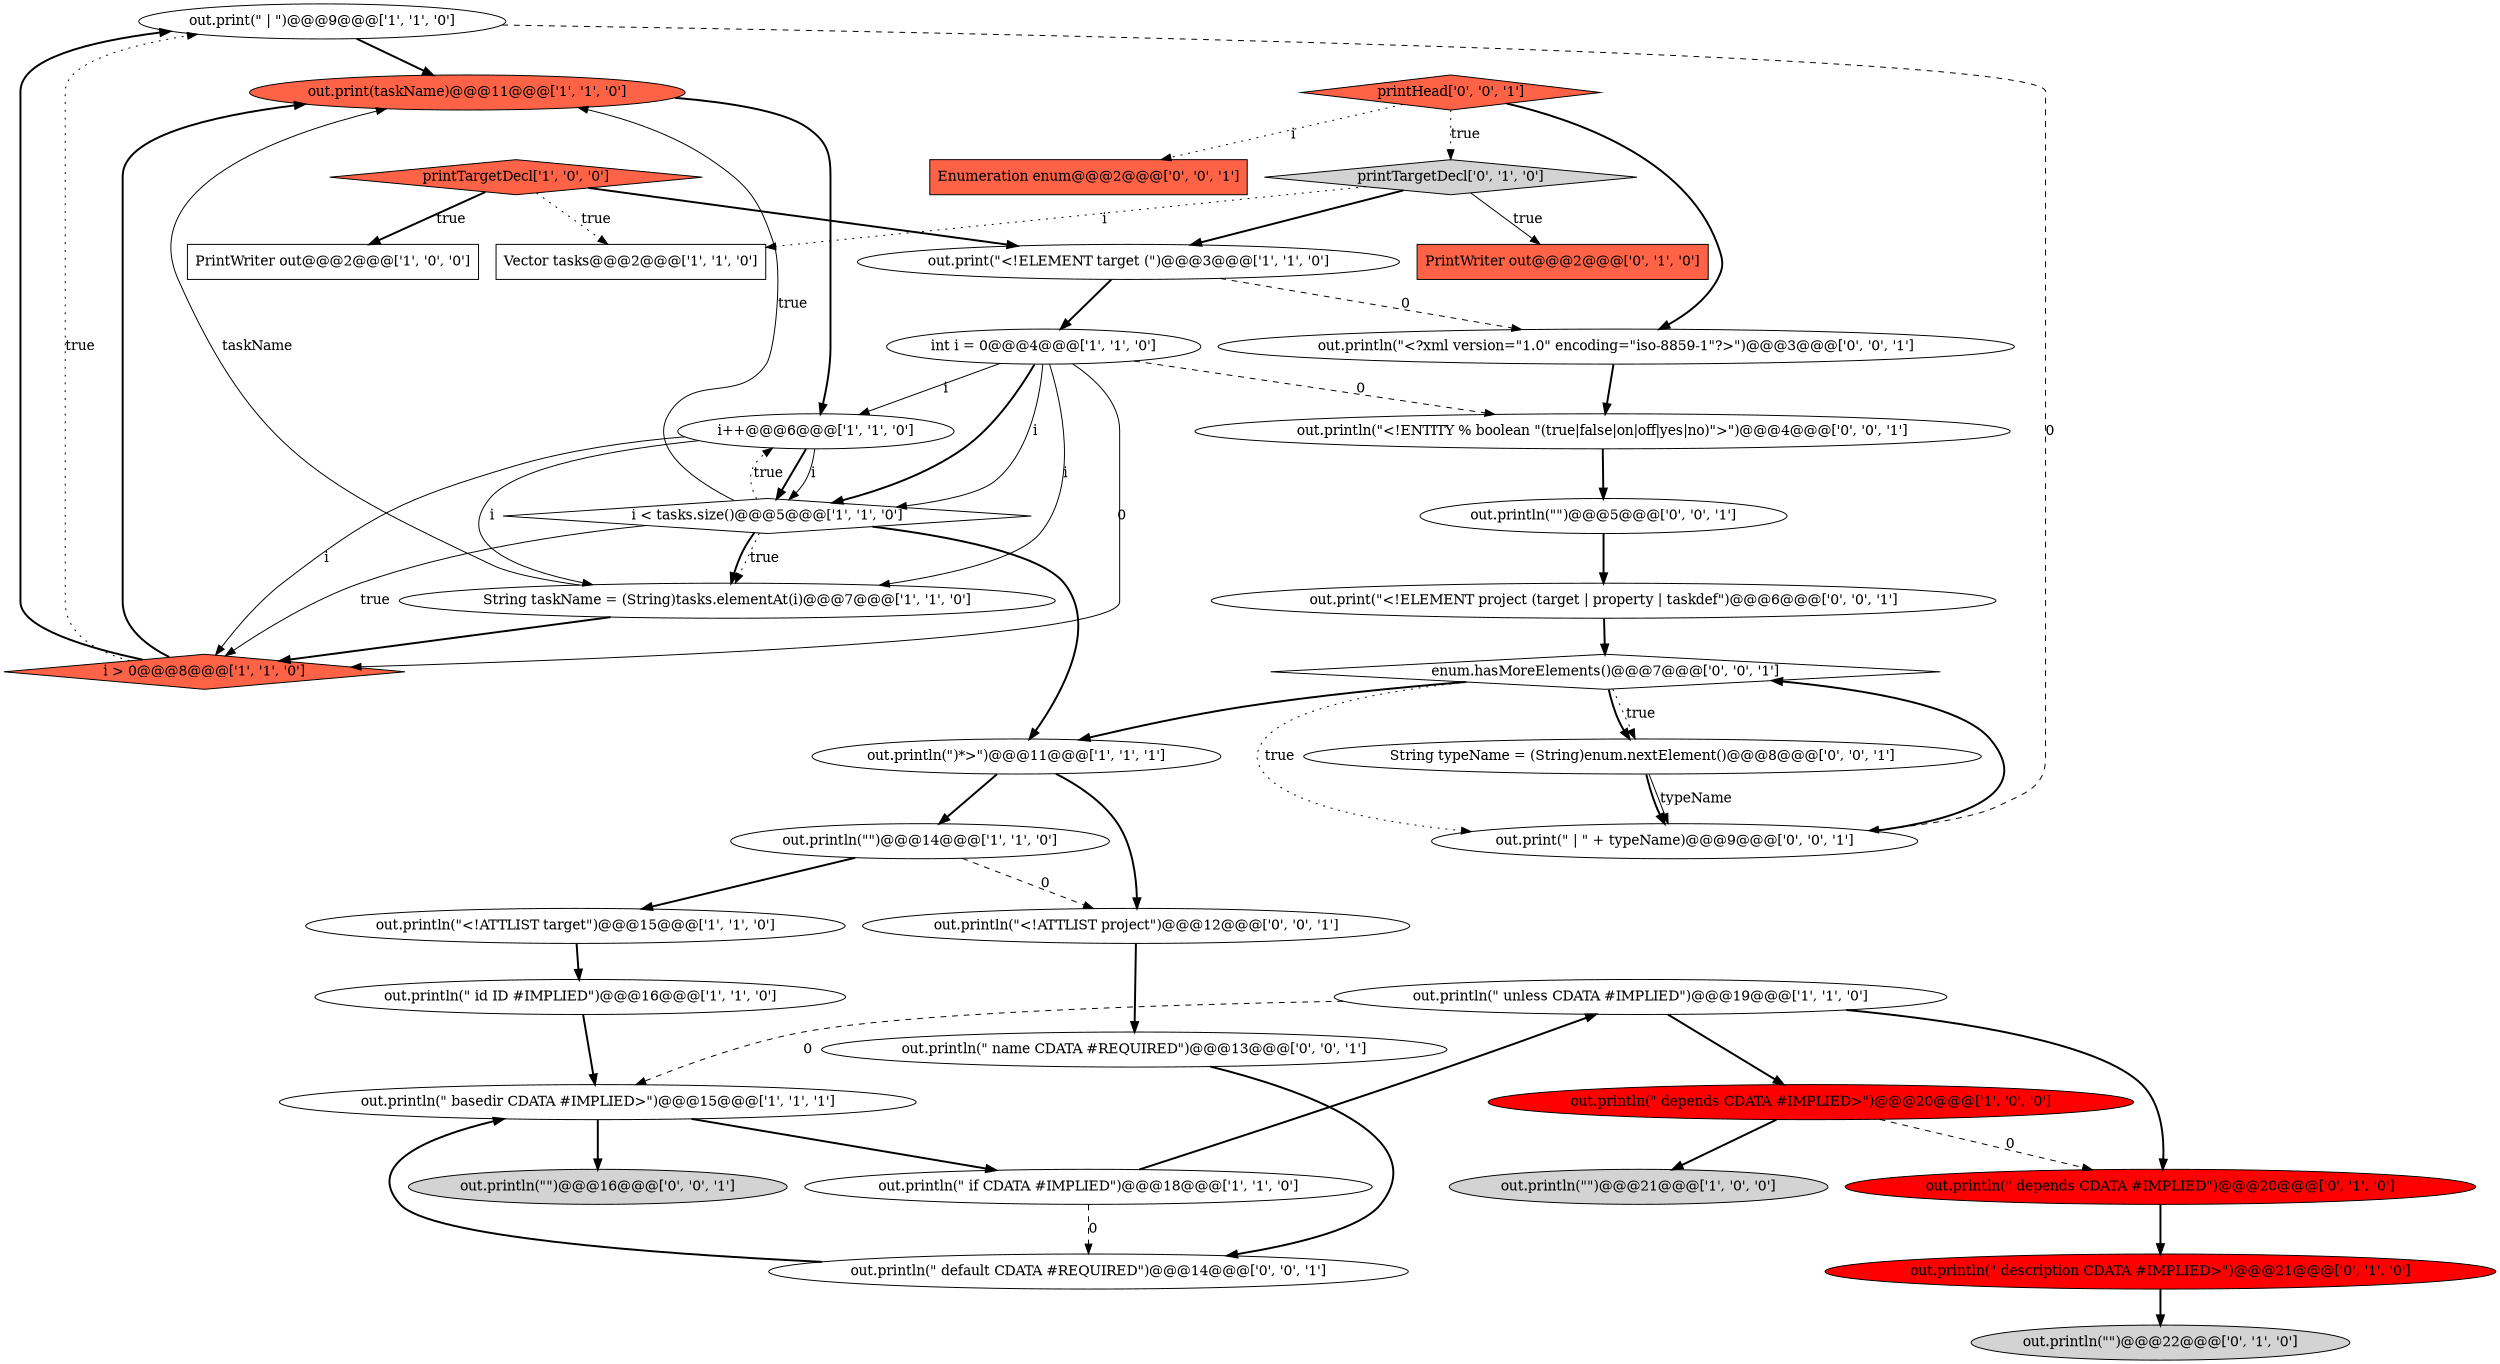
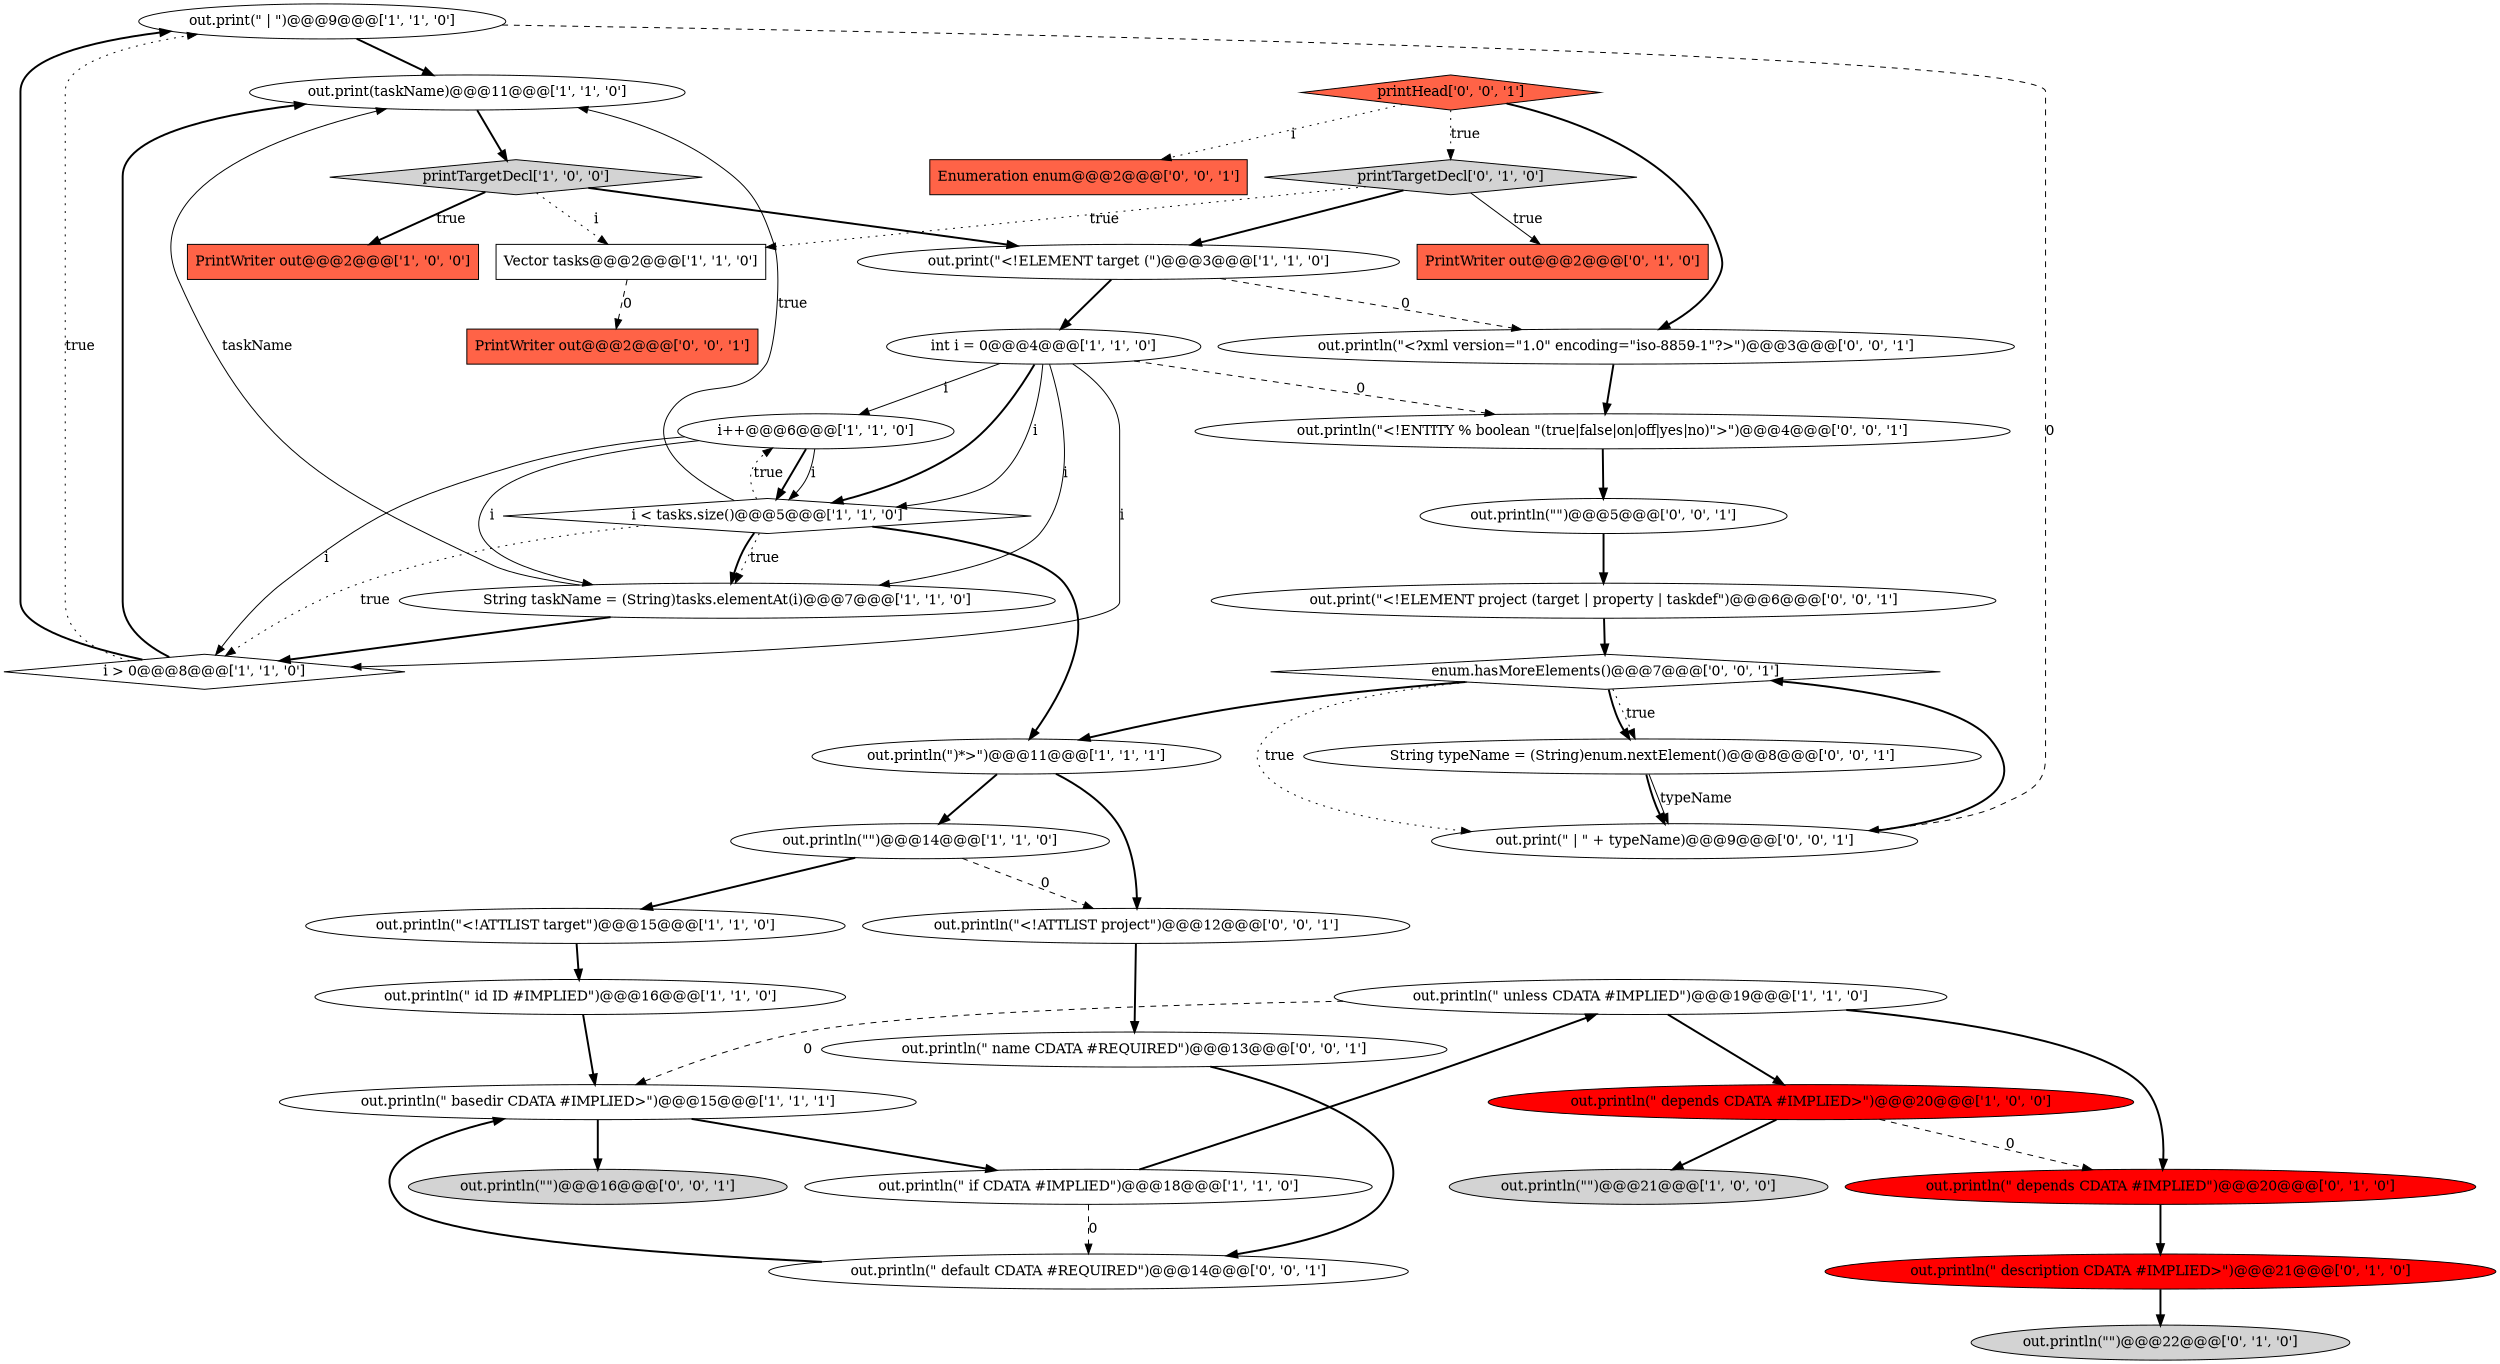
node "out.print(taskName)@@@11@@@['1', '1', '0']": fillcolor tomato -> white
node "printTargetDecl['1', '0', '0']": fillcolor tomato -> lightgray
edge "out.print(taskName)@@@11@@@['1', '1', '0']" -> "i++@@@6@@@['1', '1', '0']": now "out.print(taskName)@@@11@@@['1', '1', '0']" -> "printTargetDecl['1', '0', '0']"
edge "printTargetDecl['1', '0', '0']" -> "Vector tasks@@@2@@@['1', '1', '0']": label "true" -> "i"
edge "printTargetDecl['0', '1', '0']" -> "Vector tasks@@@2@@@['1', '1', '0']": label "i" -> "true"
node "PrintWriter out@@@2@@@['1', '0', '0']": fillcolor white -> tomato
node "PrintWriter out@@@2@@@['0', '0', '1']": added
edge "int i = 0@@@4@@@['1', '1', '0']" -> "i > 0@@@8@@@['1', '1', '0']": label "0" -> "i"
edge "i < tasks.size()@@@5@@@['1', '1', '0']" -> "i > 0@@@8@@@['1', '1', '0']": style solid -> dotted
node "i > 0@@@8@@@['1', '1', '0']": fillcolor tomato -> white
